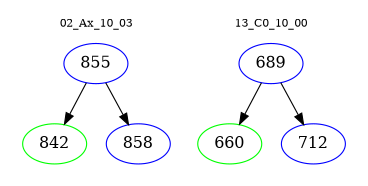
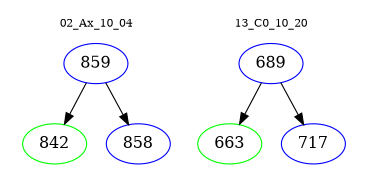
cluster "02_Ax_10_03": label "02_Ax_10_03" -> "02_Ax_10_04"
cluster "13_C0_10_00": label "13_C0_10_00" -> "13_C0_10_20"
node "855": label "855" -> "859"
node "660": label "660" -> "663"
node "712": label "712" -> "717"
